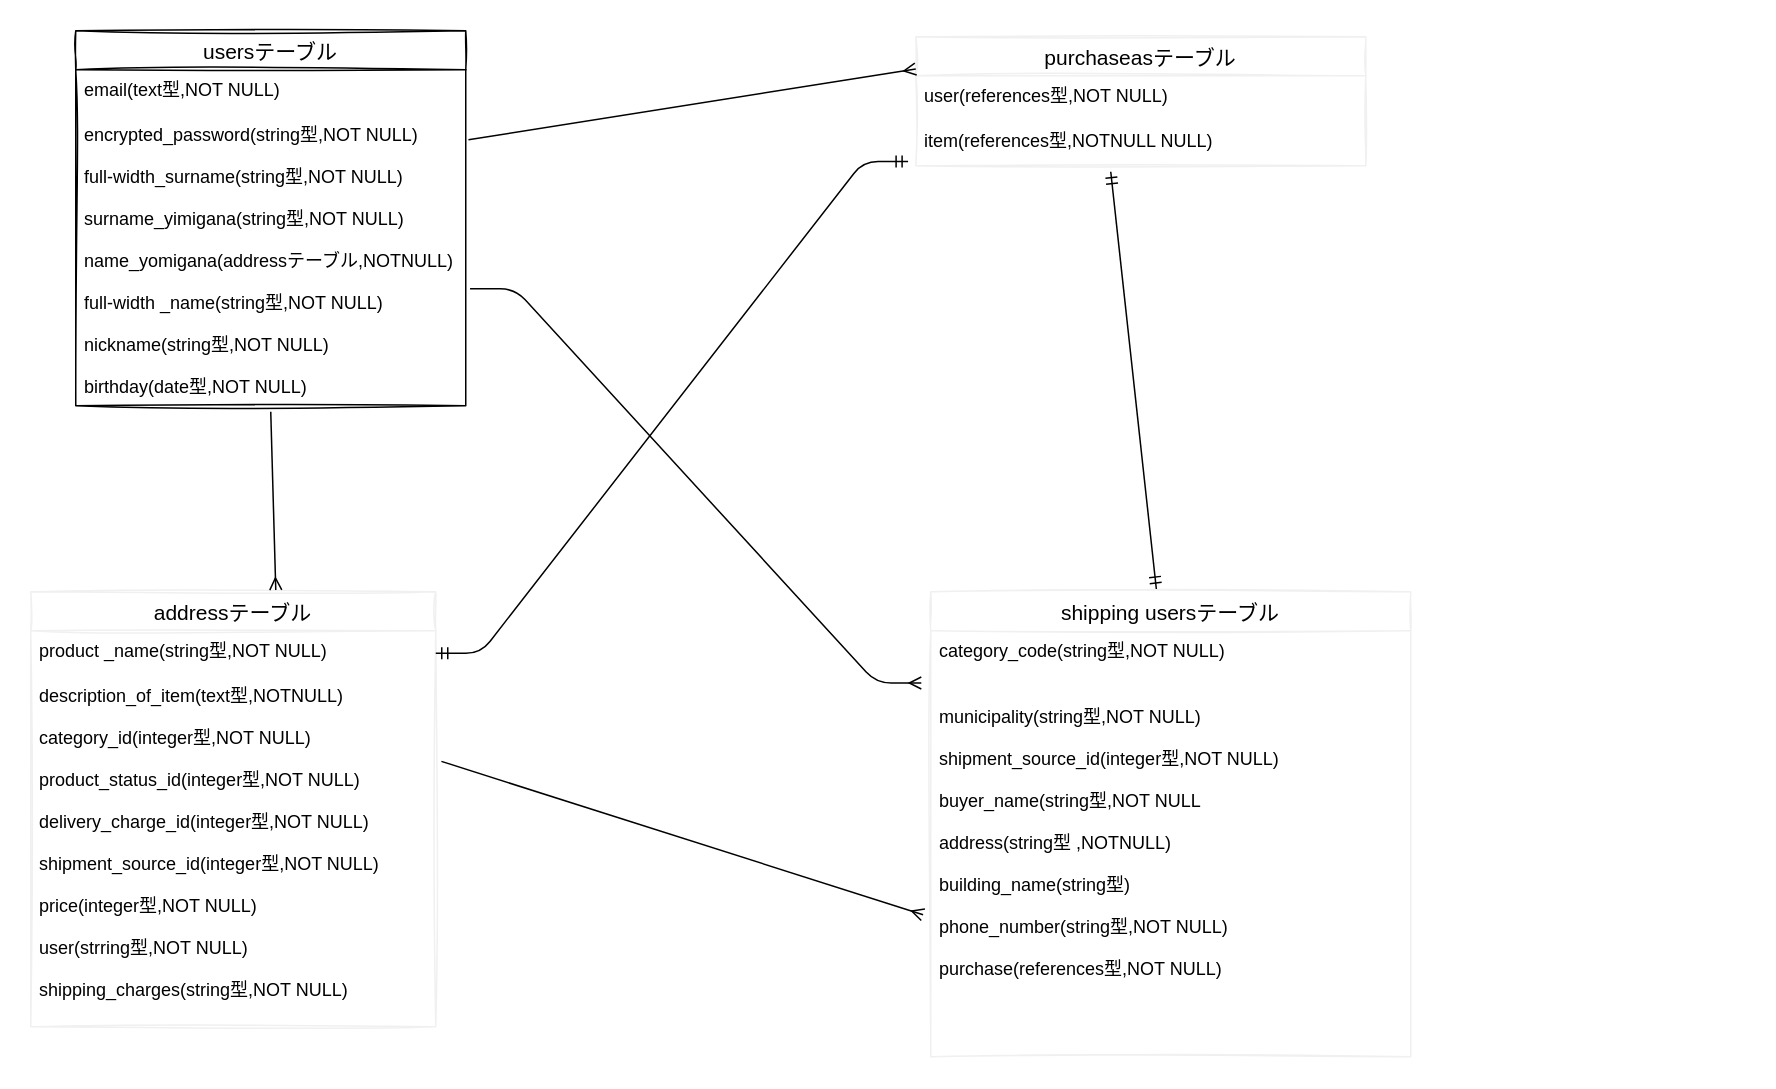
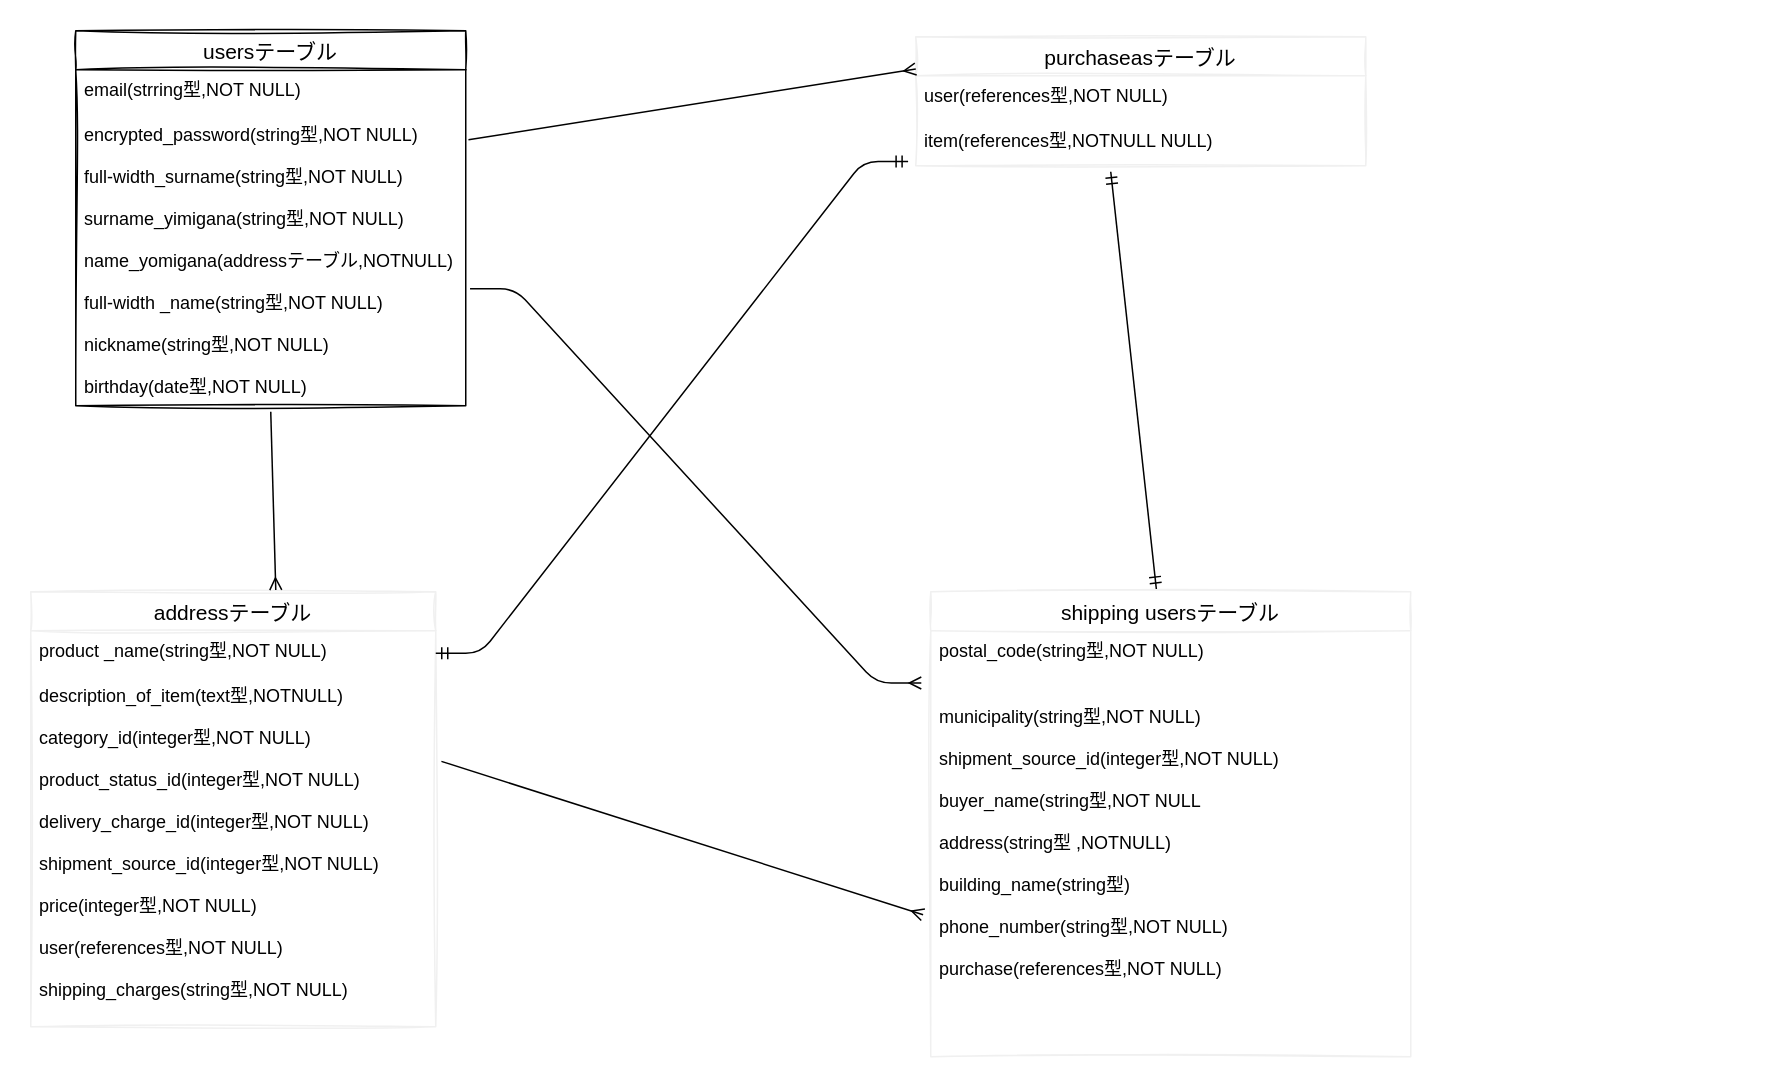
node "email(text型,NOT NULL)": label "email(text型,NOT NULL)" -> "email(strring型,NOT NULL)"
node "category_code(string型,NOT NULL)": label "category_code(string型,NOT NULL)" -> "postal_code(string型,NOT NULL)"
node "description_of_item(text型,NOTNULL) category_id(integer型,NOT NULL) product_status_id(integer型,NOT NULL) delivery_charge_id(integer型,NOT NULL) shipment_source_id(integer型,NOT NULL) price(integer型,NOT NULL) user(strring型,NOT NULL) shipping_charges(string型,NOT NULL)": label "description_of_item(text型,NOTNULL) category_id(integer型,NOT NULL) product_status_id(integer型,NOT NULL) delivery_charge_id(integer型,NOT NULL) shipment_source_id(integer型,NOT NULL) price(integer型,NOT NULL) user(strring型,NOT NULL) shipping_charges(string型,NOT NULL)" -> "description_of_item(text型,NOTNULL) category_id(integer型,NOT NULL) product_status_id(integer型,NOT NULL) delivery_charge_id(integer型,NOT NULL) shipment_source_id(integer型,NOT NULL) price(integer型,NOT NULL) user(references型,NOT NULL) shipping_charges(string型,NOT NULL)"
